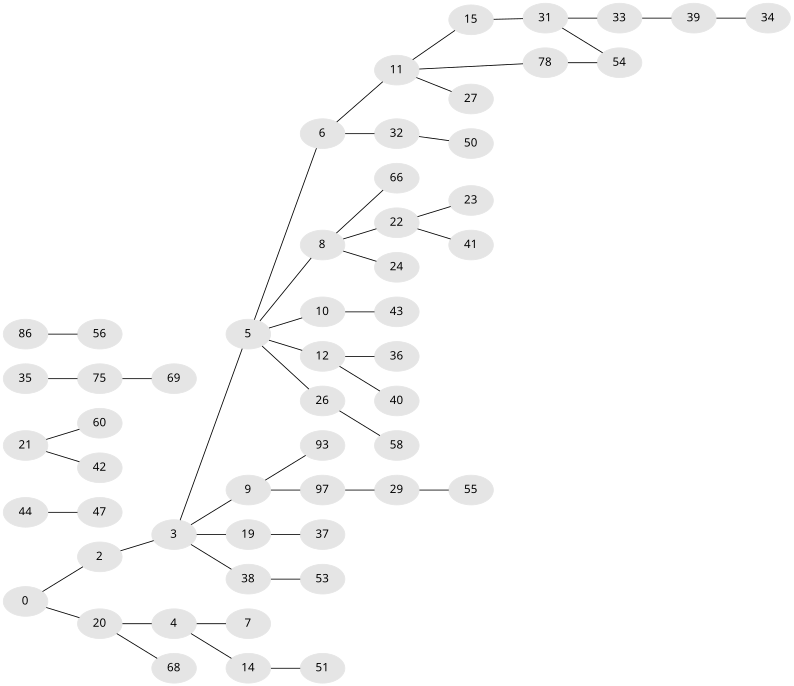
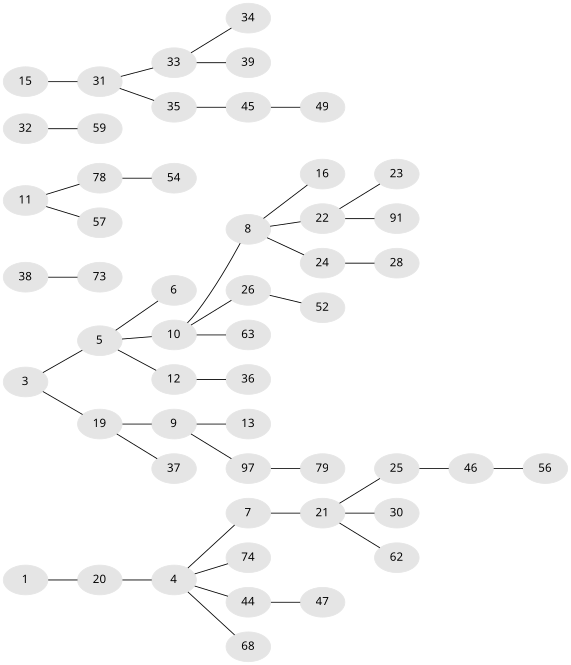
edge "39" -- "34": now "33" -- "34"
edge "31" -- "54": now "31" -- "35"
edge "15" -- "11": removed
node "27": label "27" -> "57"
edge "11" -- "6": removed
edge "6" -- "32": removed
node "50": label "50" -> "59"
node "66": label "66" -> "16"
node "41": label "41" -> "91"
node "28": added
edge "8" -- "5": now "8" -- "10"
node "43": label "43" -> "63"
node "86": label "86" -> "46"
edge "5" -- "26": now "10" -- "26"
node "75": label "75" -> "45"
node "69": label "69" -> "49"
node "40": removed
node "60": label "60" -> "30"
node "93": label "93" -> "13"
node "58": label "58" -> "52"
node "42": label "42" -> "62"
node "25": added
node "29": label "29" -> "79"
node "55": removed
edge "9" -- "3": now "9" -- "19"
edge "7" -- "21": added
node "2": removed
edge "3" -- "38": removed
node "53": label "53" -> "73"
edge "4" -- "44": added
node "0": label "0" -> "1"
edge "20" -- "68": now "4" -- "68"
node "14": label "14" -> "74"
node "51": removed
